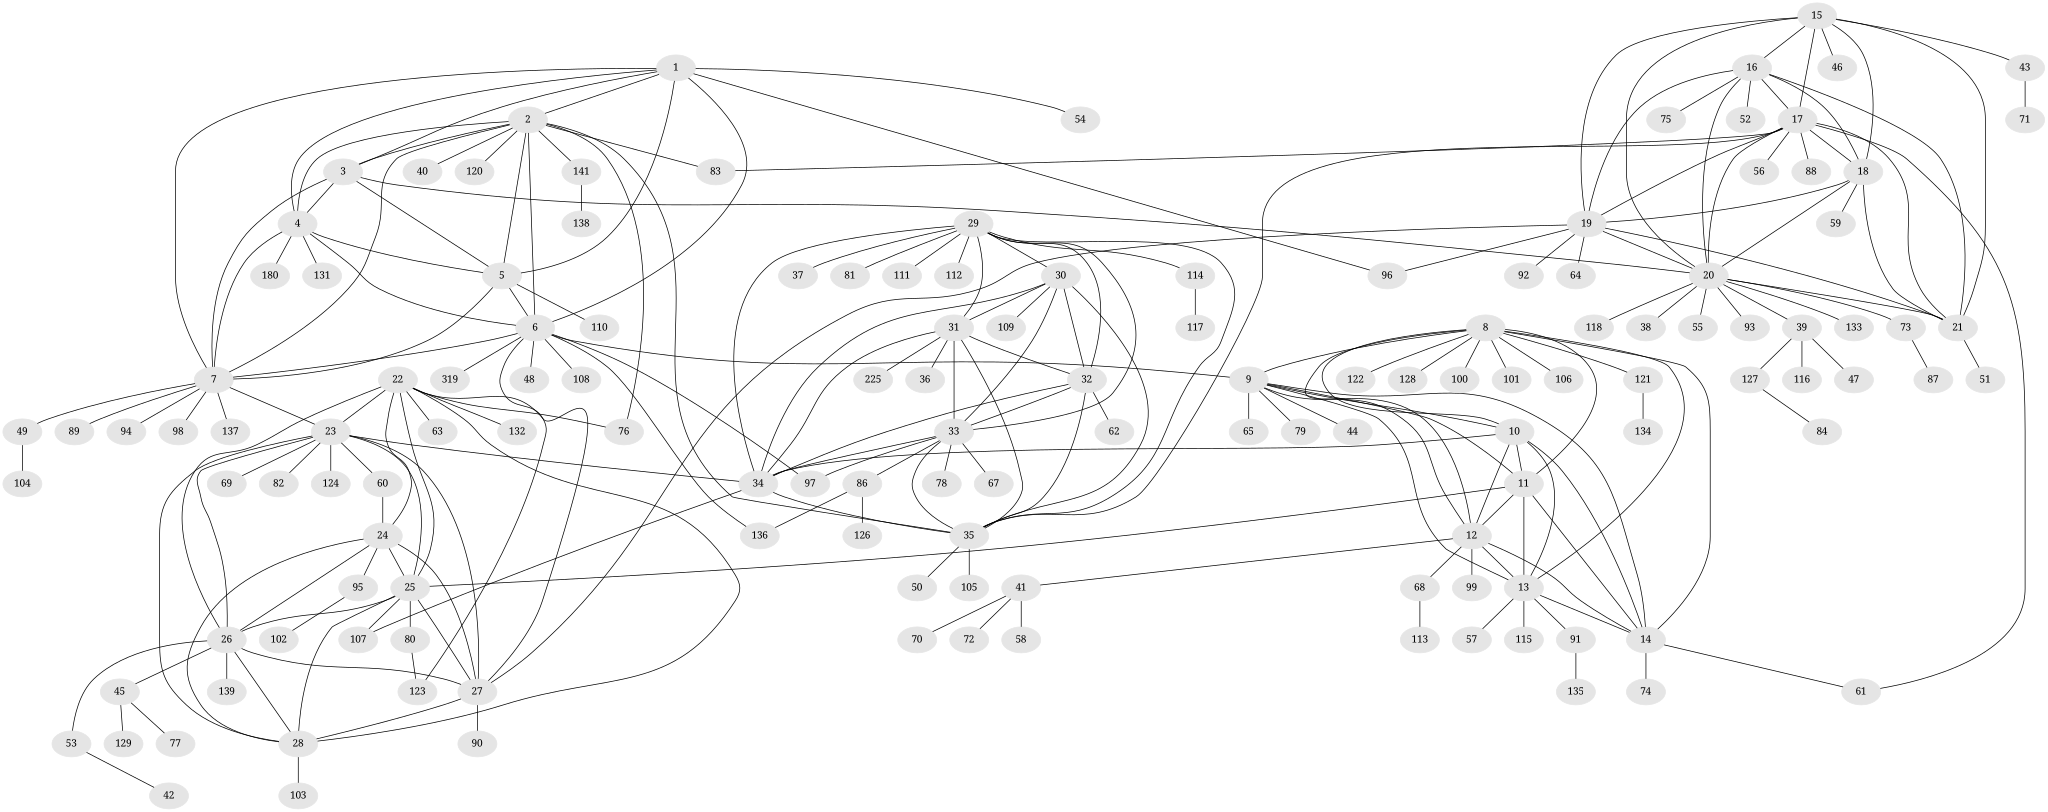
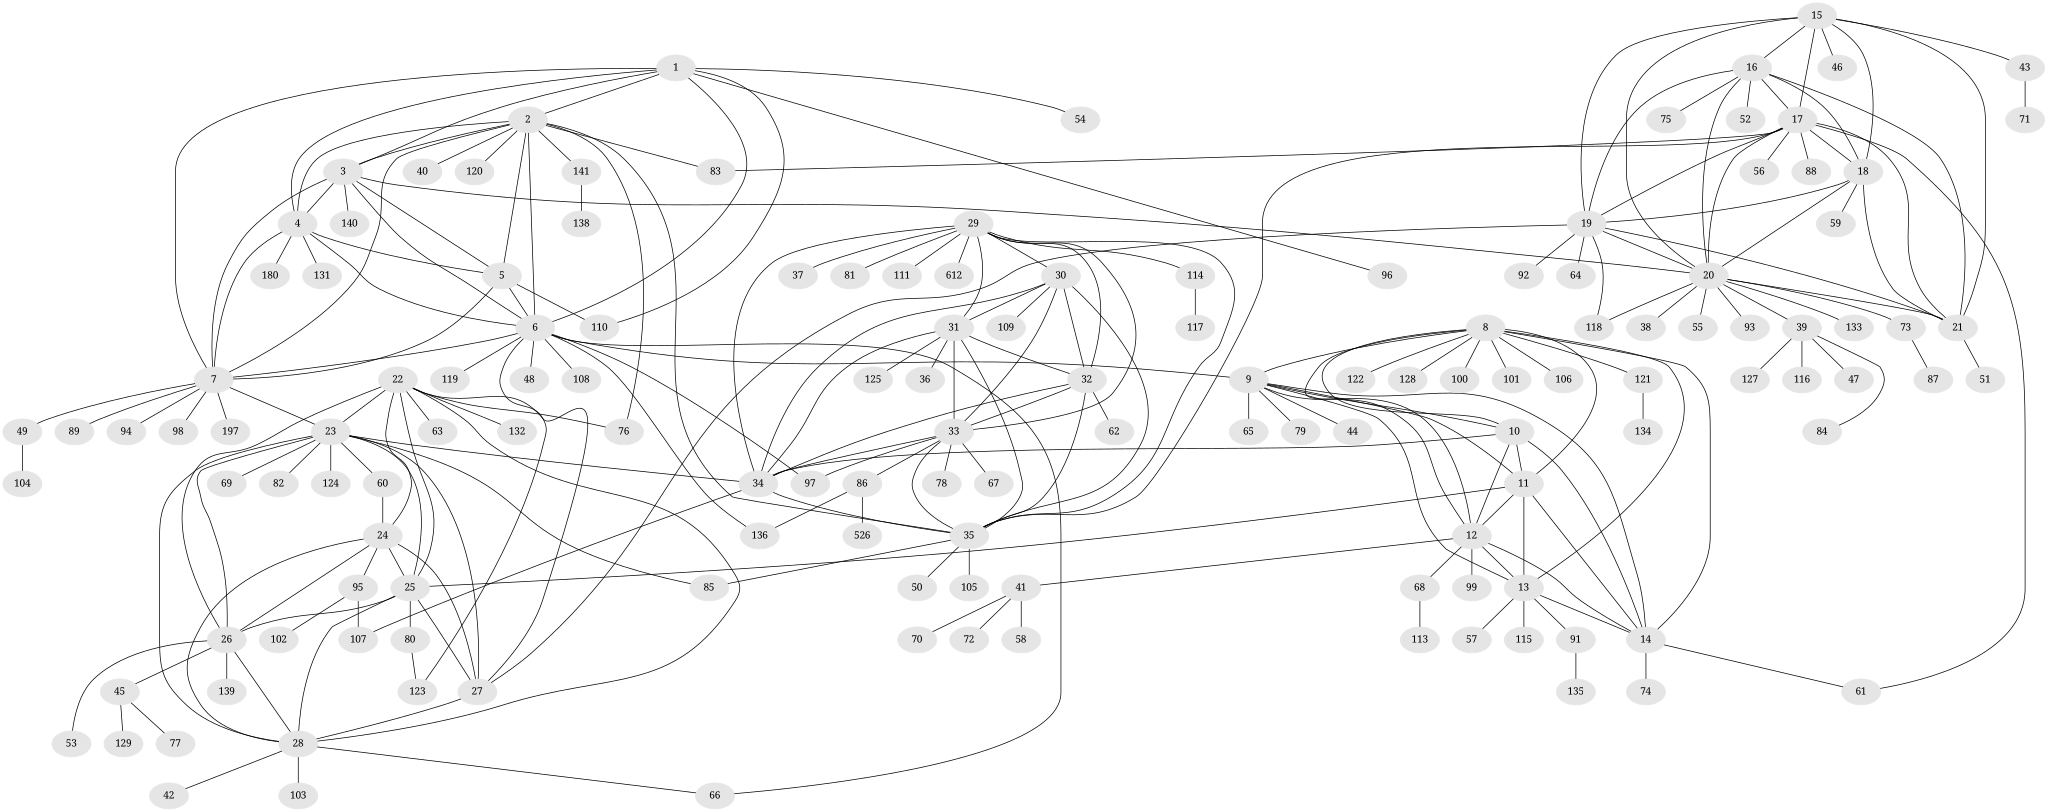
edge "1" -- "5": now "1" -- "110"
node "140": added
edge "19" -- "96": now "19" -- "118"
edge "3" -- "6": added
node "112": label "112" -> "612"
node "319": label "319" -> "119"
node "225": label "225" -> "125"
edge "127" -- "84": now "39" -- "84"
node "137": label "137" -> "197"
edge "10" -- "13": removed
node "126": label "126" -> "526"
node "85": added
edge "25" -- "107": now "95" -- "107"
edge "26" -- "27": removed
node "90": removed
edge "53" -- "42": now "28" -- "42"
node "66": added
